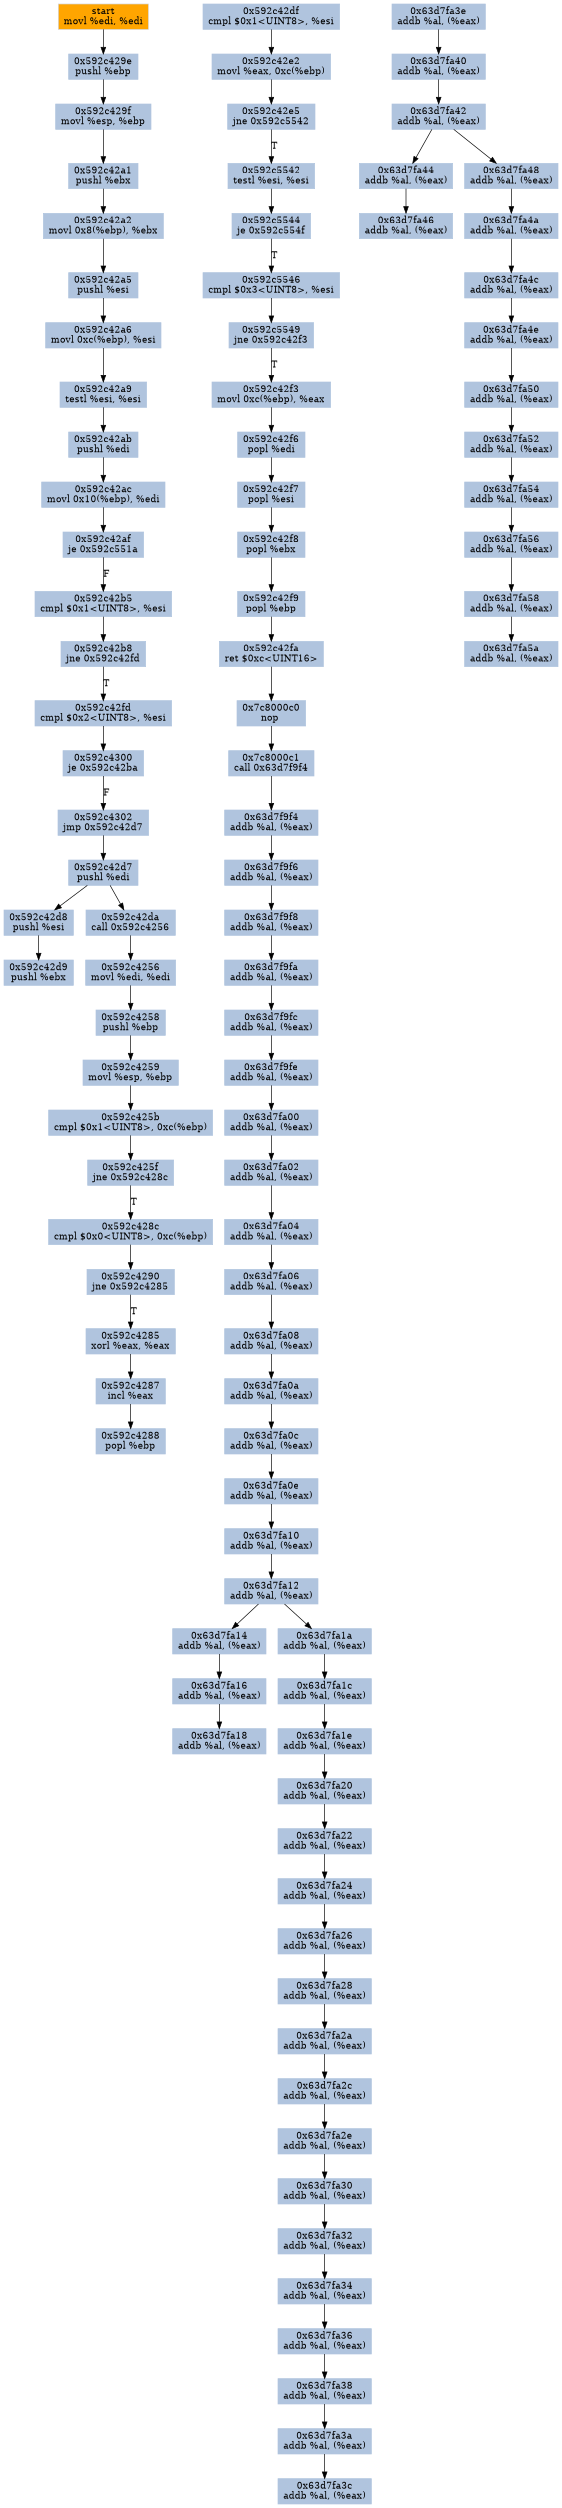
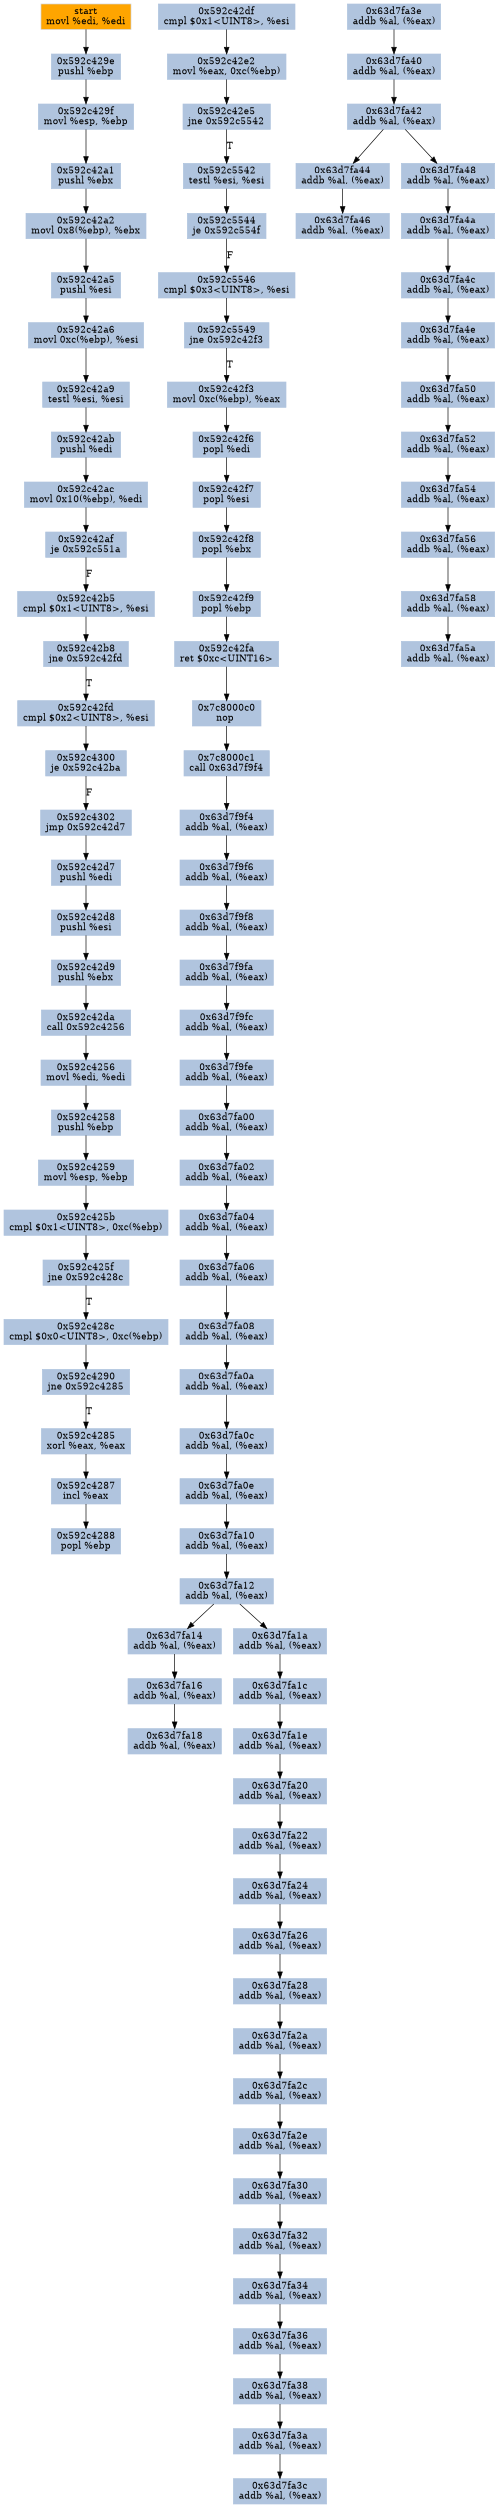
edge "0x592c5544 je 0x592c554f" -> "0x592c5546 cmpl $0x3<UINT8>, %esi": label "T" -> "F"
edge "0x592c42d7 pushl %edi" -> "0x592c42da call 0x592c4256": now "0x592c42d9 pushl %ebx" -> "0x592c42da call 0x592c4256"
